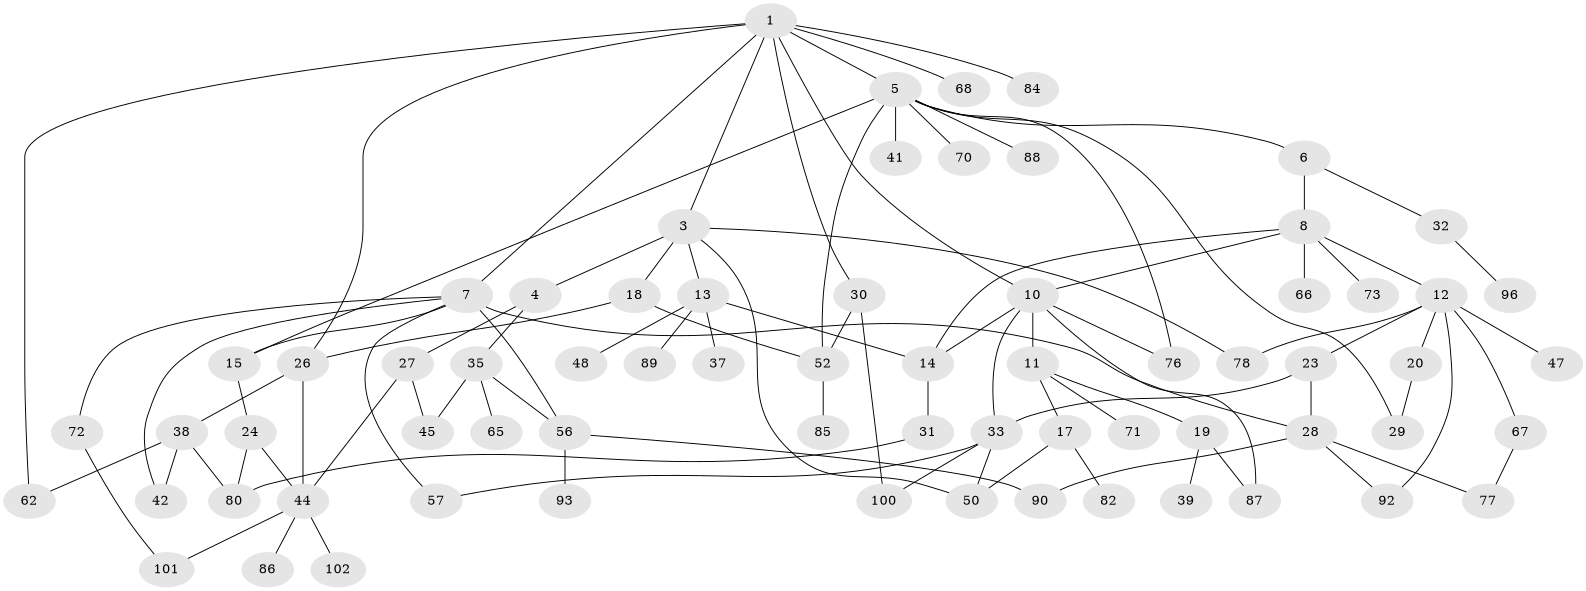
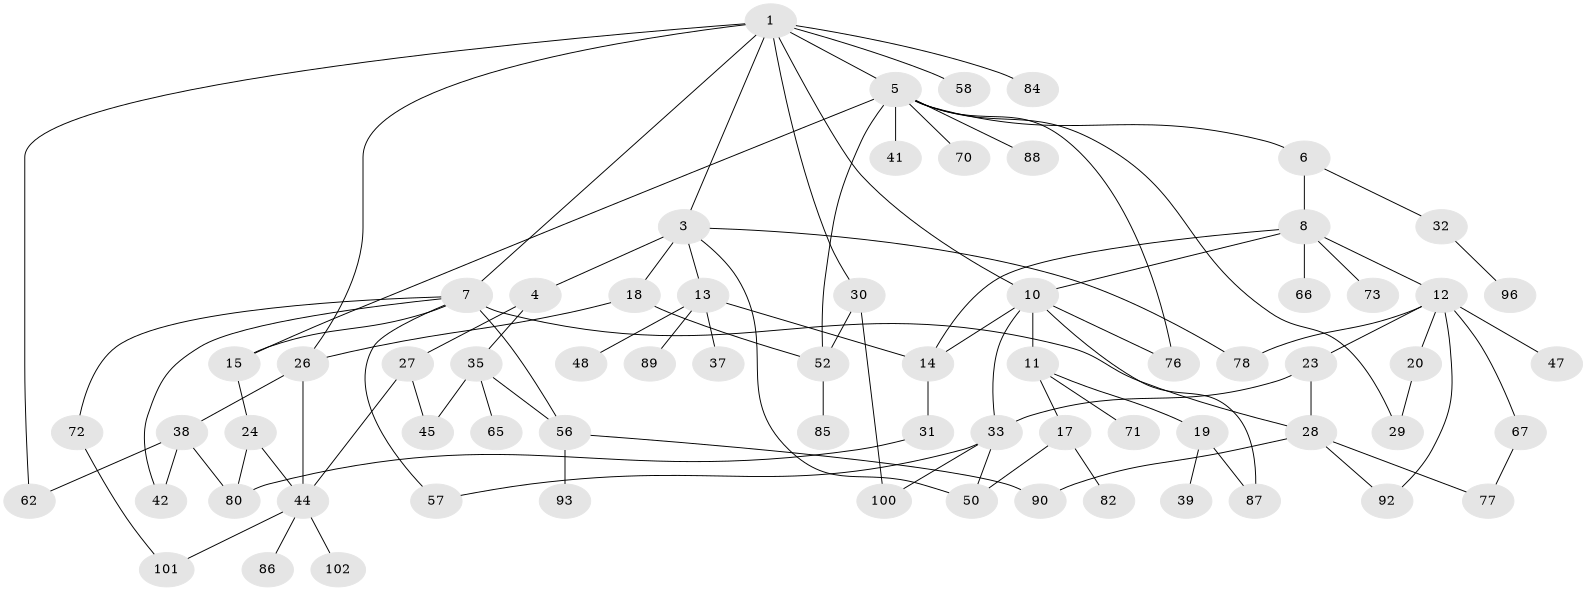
node "68": label "68" -> "58"
